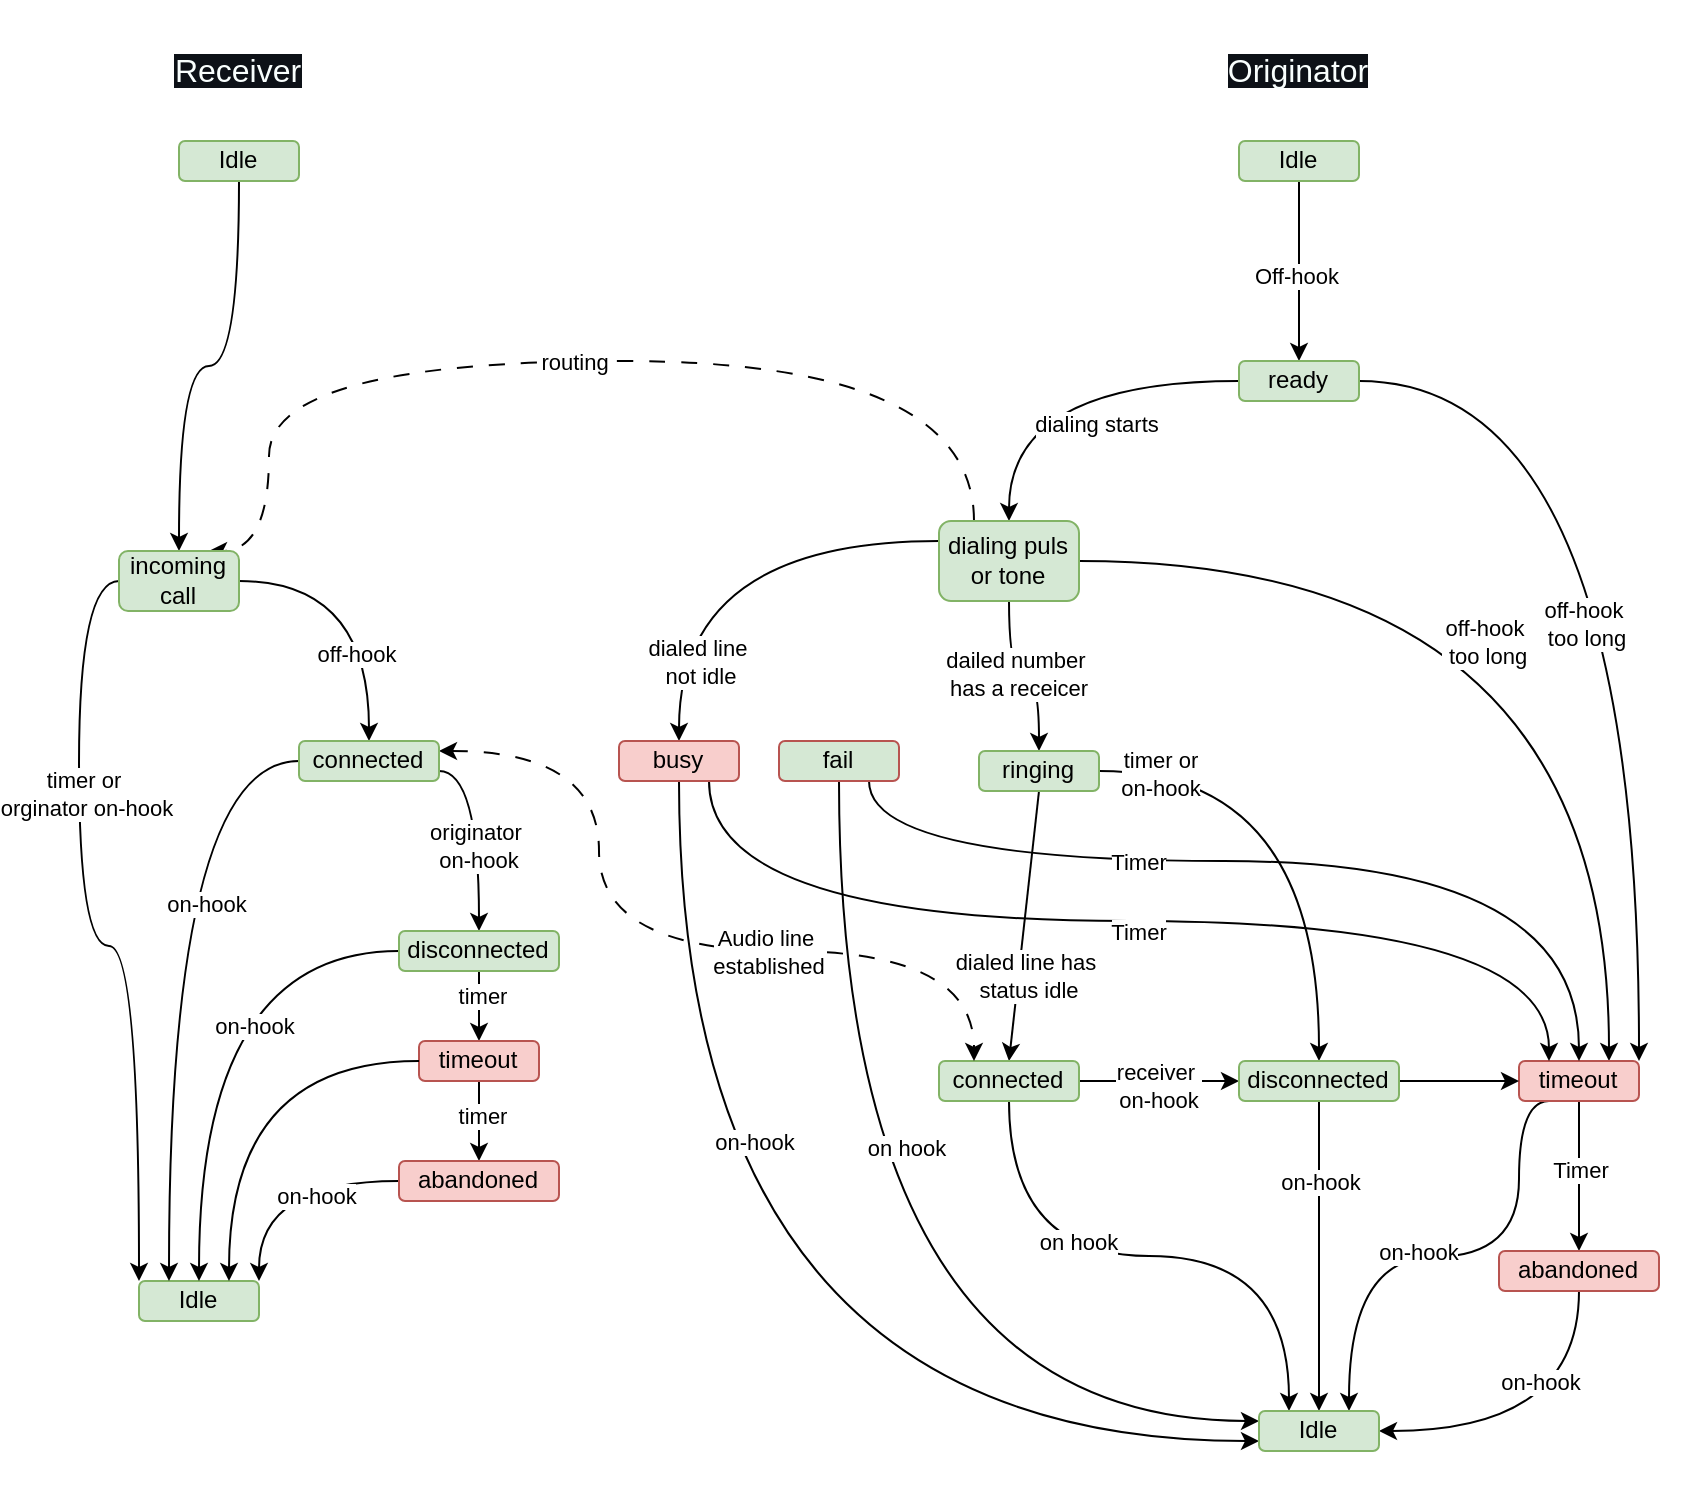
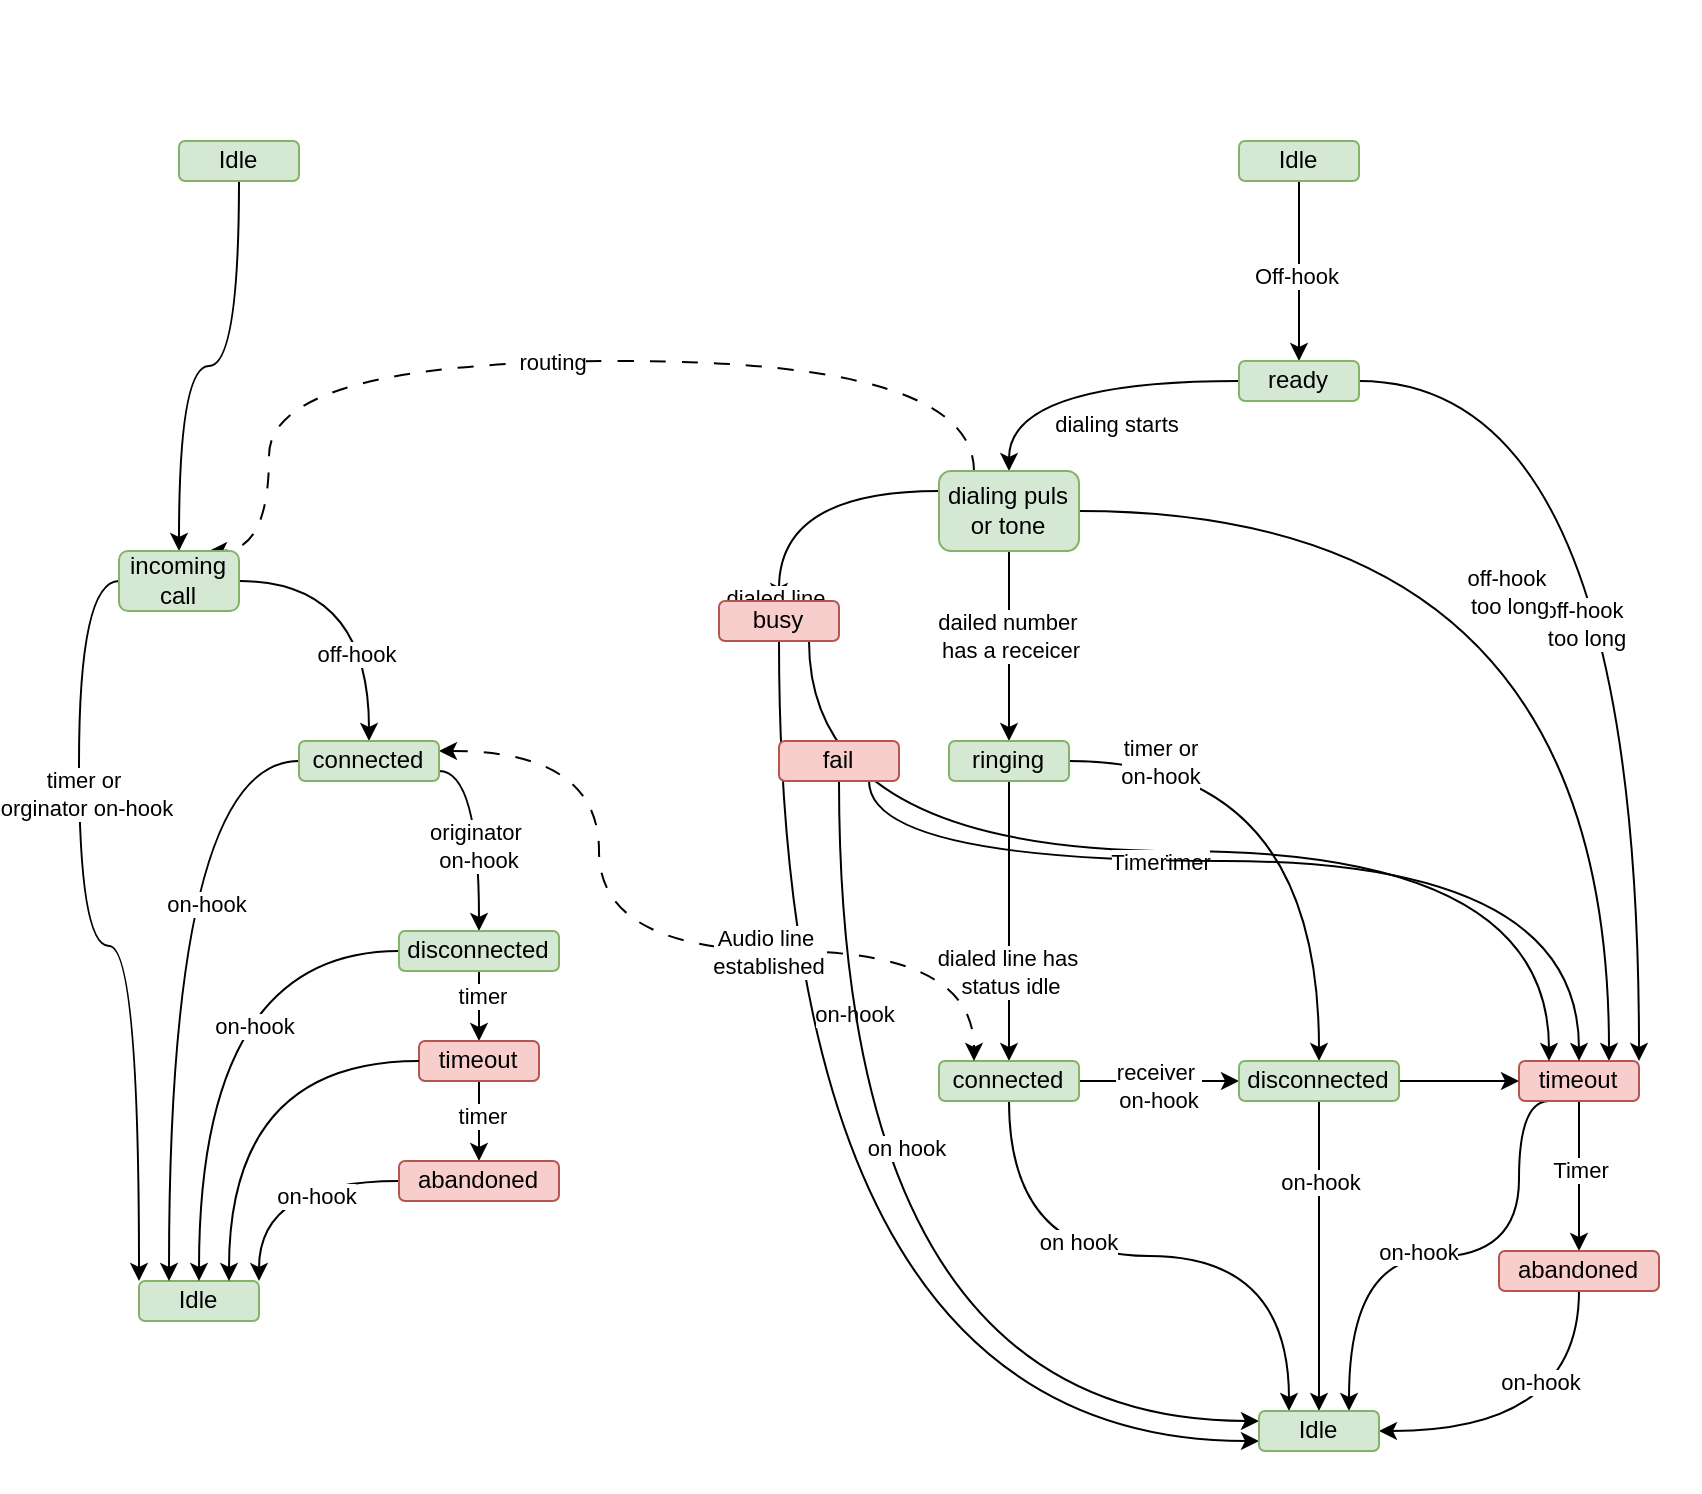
node "Receiver": removed
node "Originator": removed
node "dialing puls or tone": moved (1009, 561) -> (1009, 511)
node "busy": moved (679, 761) -> (779, 621)
node "fail": fillcolor #d5e8d4 -> #f8cecc
node "ringing": moved (1039, 771) -> (1009, 761)
